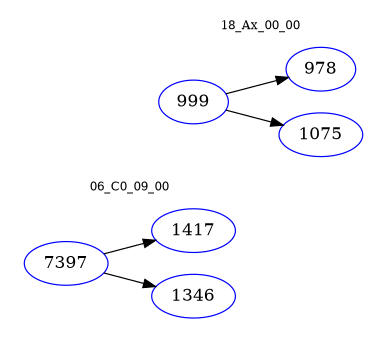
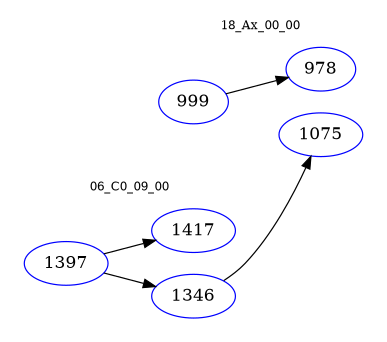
edge "999" -> "1075": now "1346" -> "1075"
node "7397": label "7397" -> "1397"
